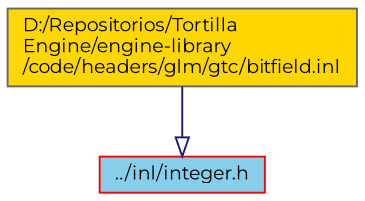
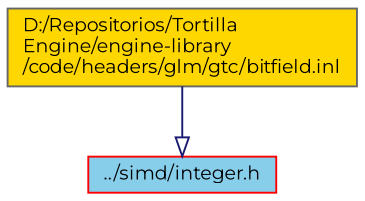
node "../inl/integer.h": label "../inl/integer.h" -> "../simd/integer.h"
